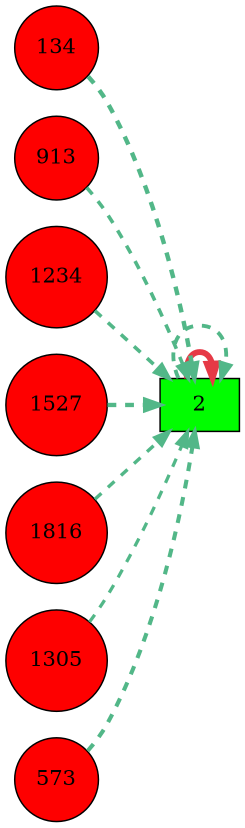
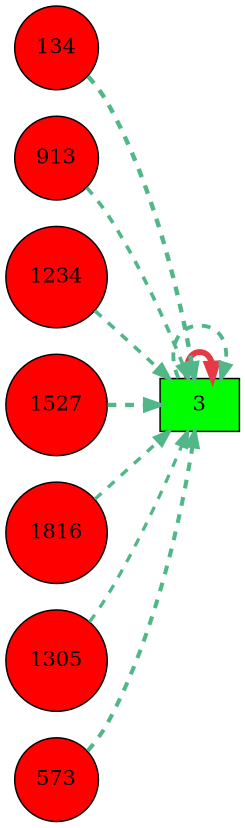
node "2": label "2" -> "3"
